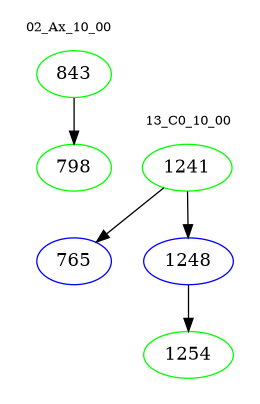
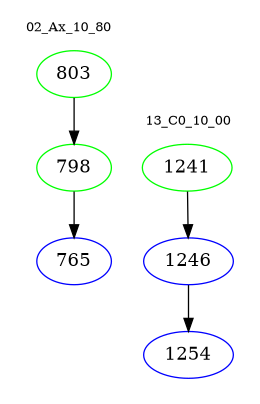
cluster "02_Ax_10_00": label "02_Ax_10_00" -> "02_Ax_10_80"
node "843": label "843" -> "803"
edge "1241" -> "765": now "798" -> "765"
node "1248": label "1248" -> "1246"
node "1254": color green -> blue
